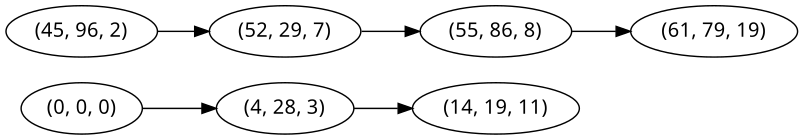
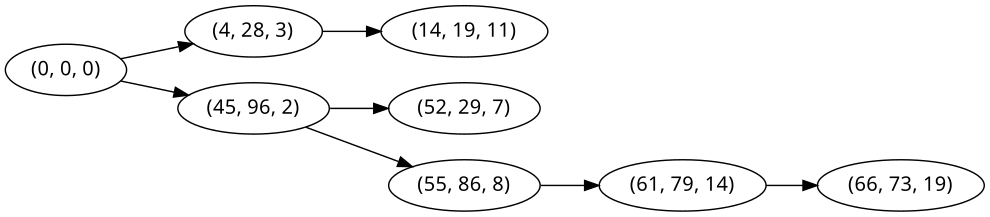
edge "(52, 29, 7)" -> "(55, 86, 8)": now "(45, 96, 2)" -> "(55, 86, 8)"
node "(61, 79, 19)": label "(61, 79, 19)" -> "(61, 79, 14)"
edge "(0, 0, 0)" -> "(45, 96, 2)": added
node "(66, 73, 19)": added
